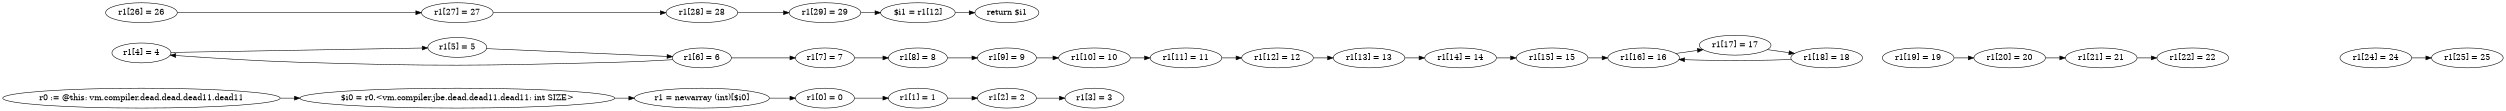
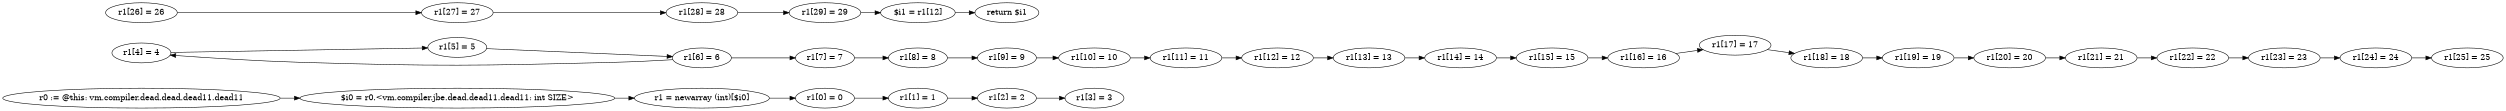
node "r1[23] = 23": added
edge "r1[18] = 18" -> "r1[16] = 16": now "r1[18] = 18" -> "r1[19] = 19"
